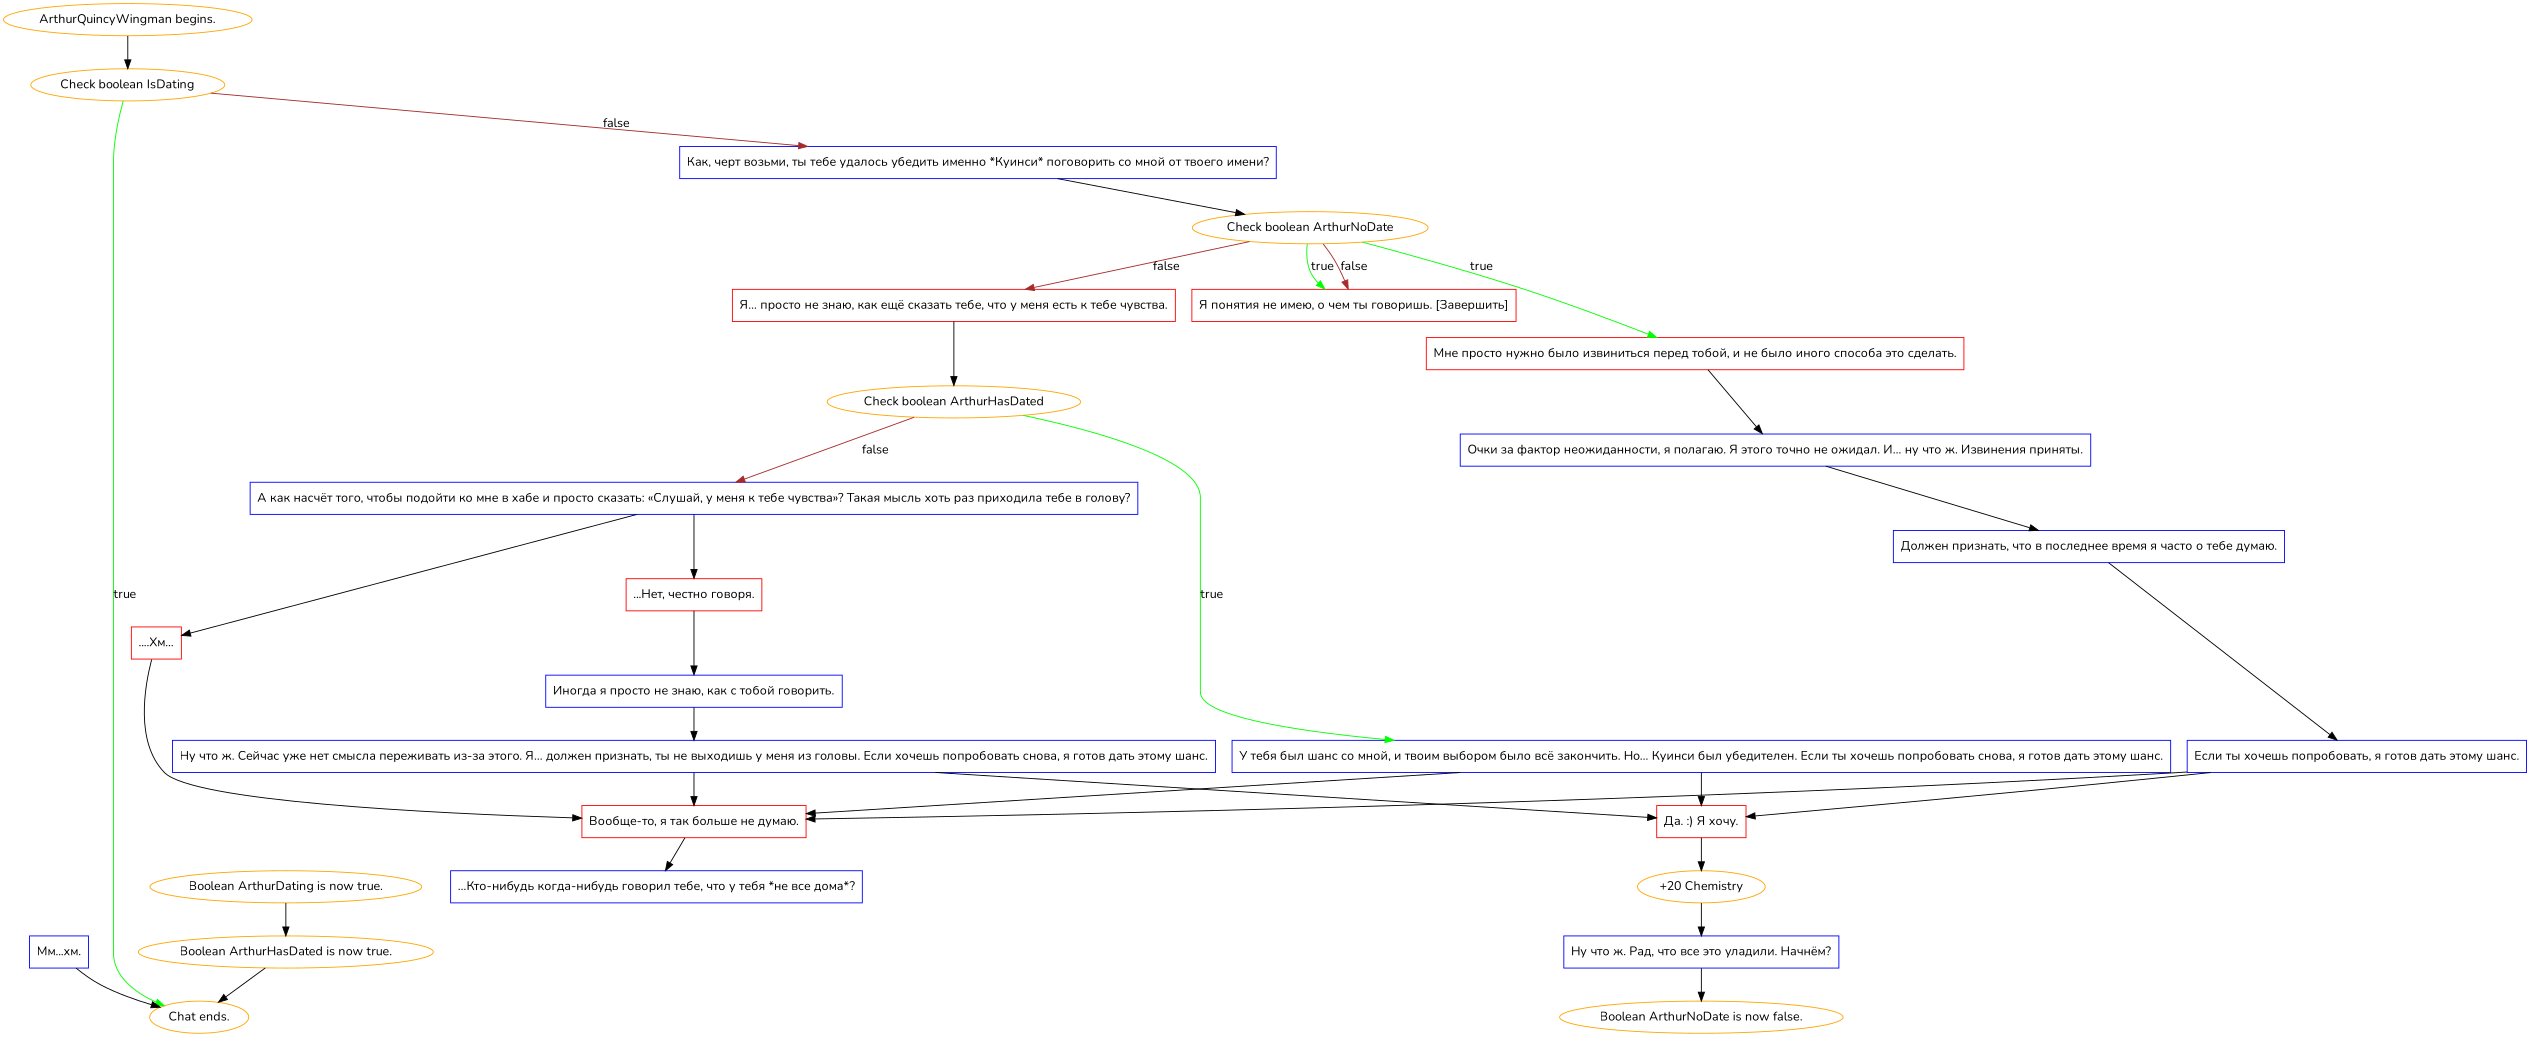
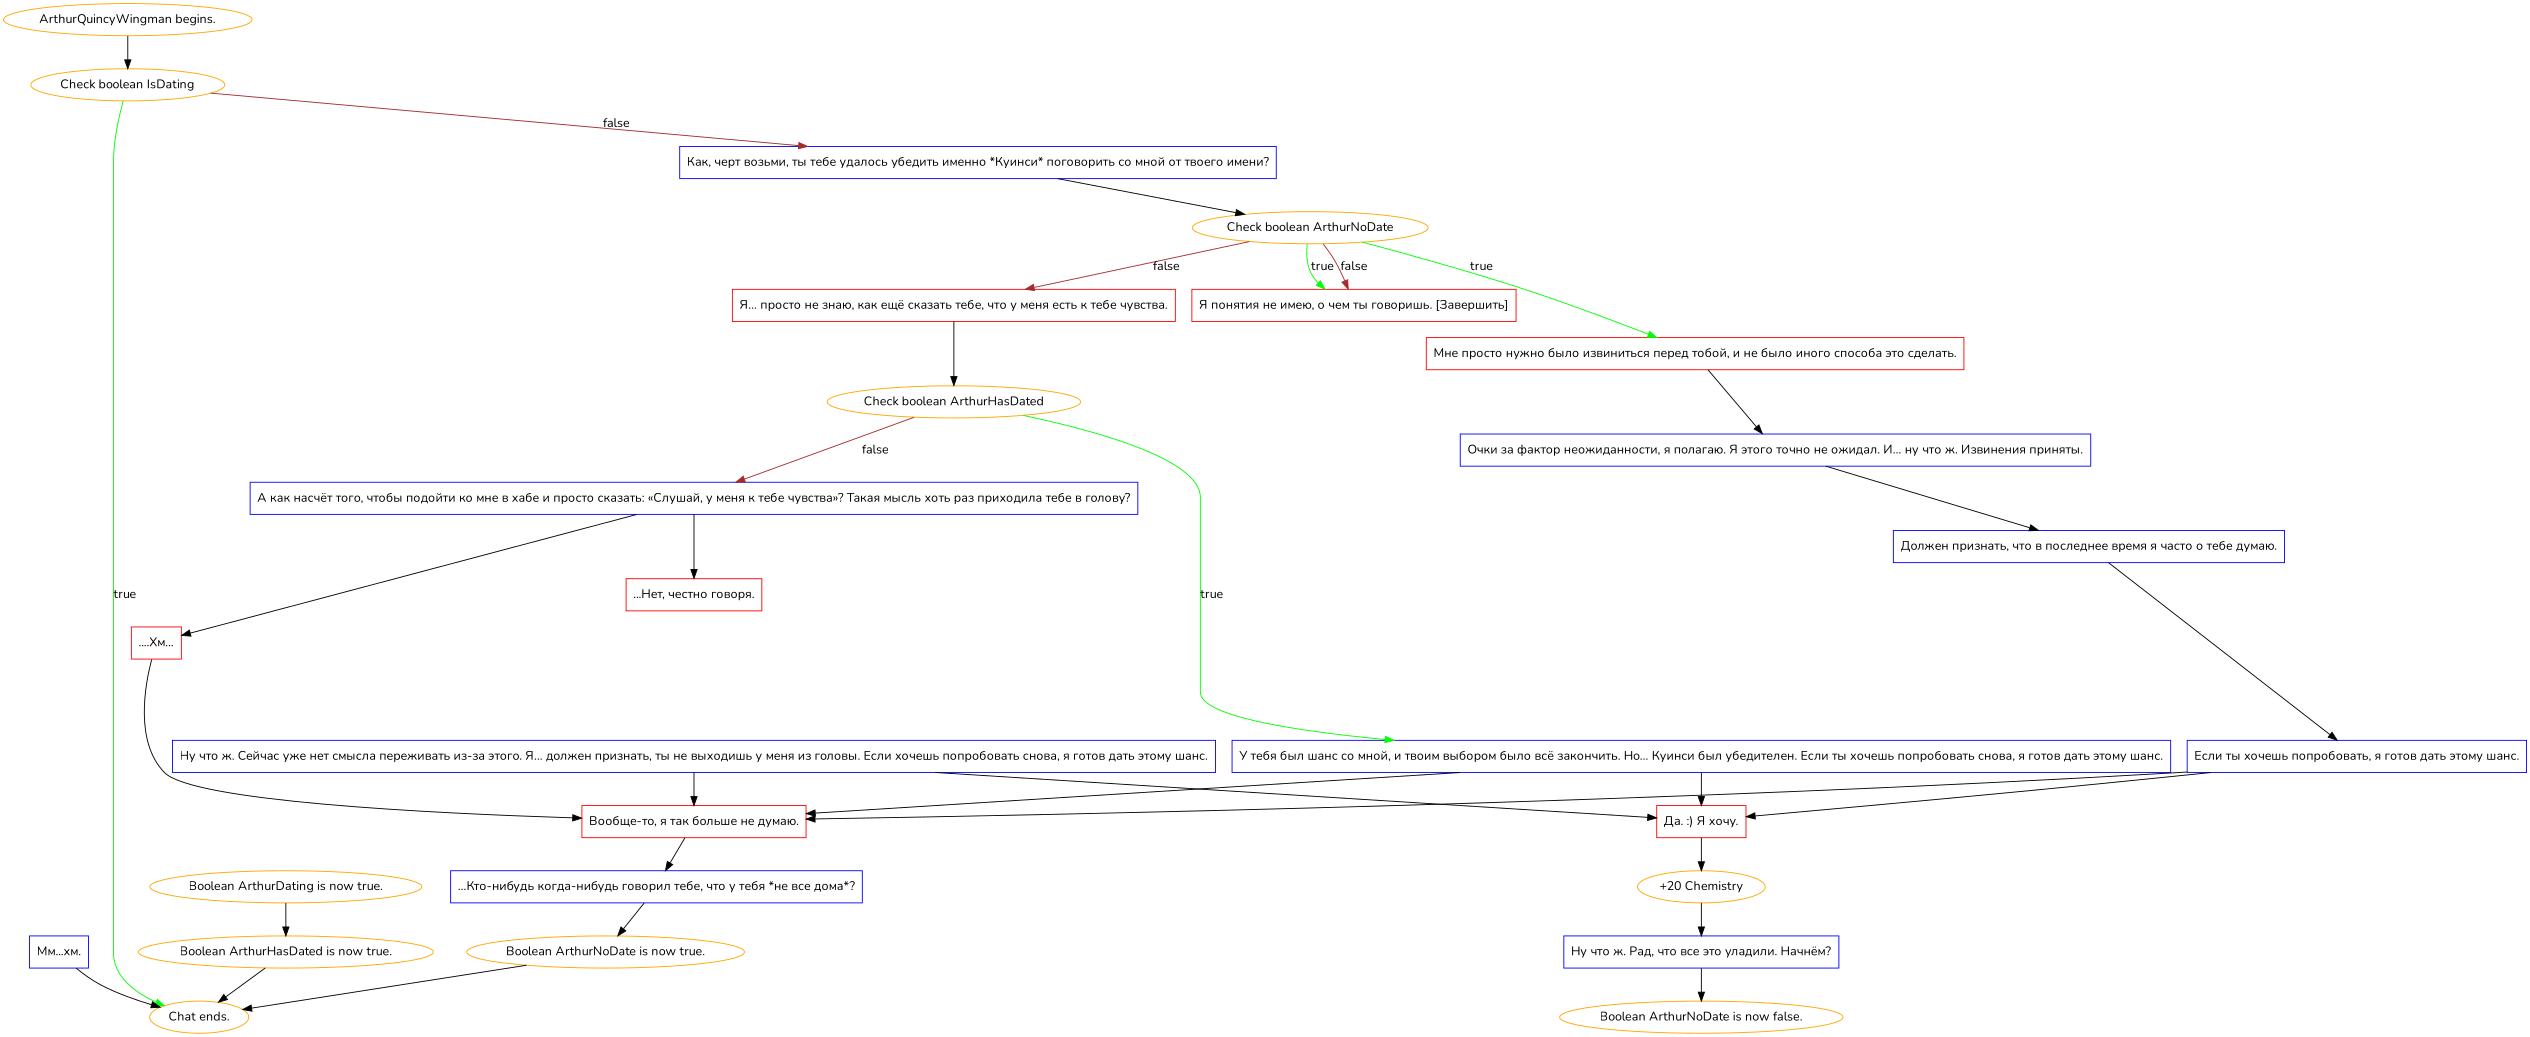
node "Иногда я просто не знаю, как с тобой говорить.": removed
node "Boolean ArthurNoDate is now true.": added
